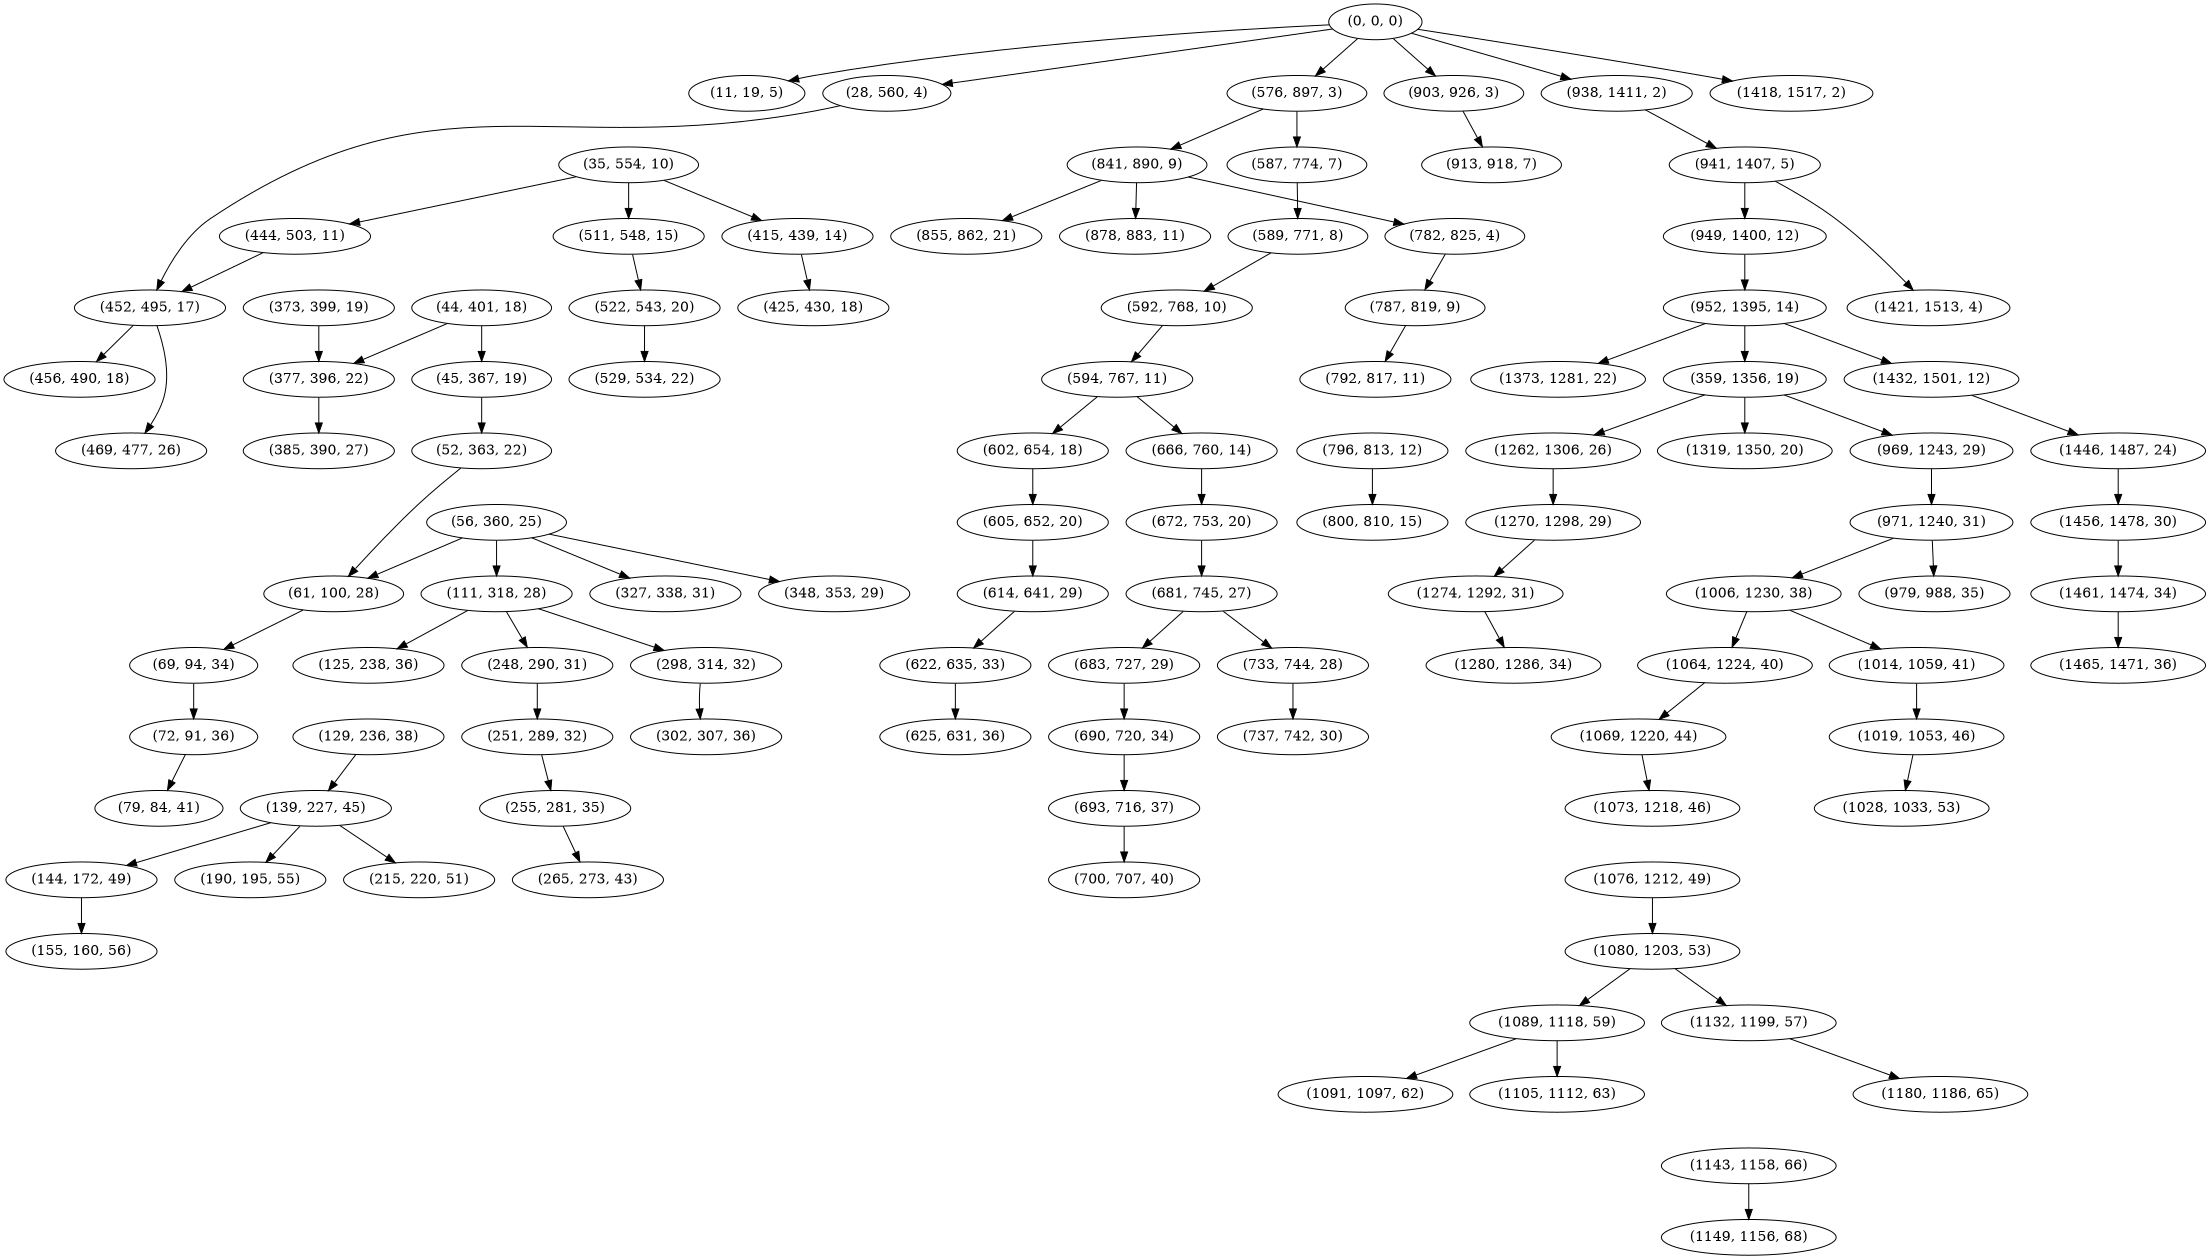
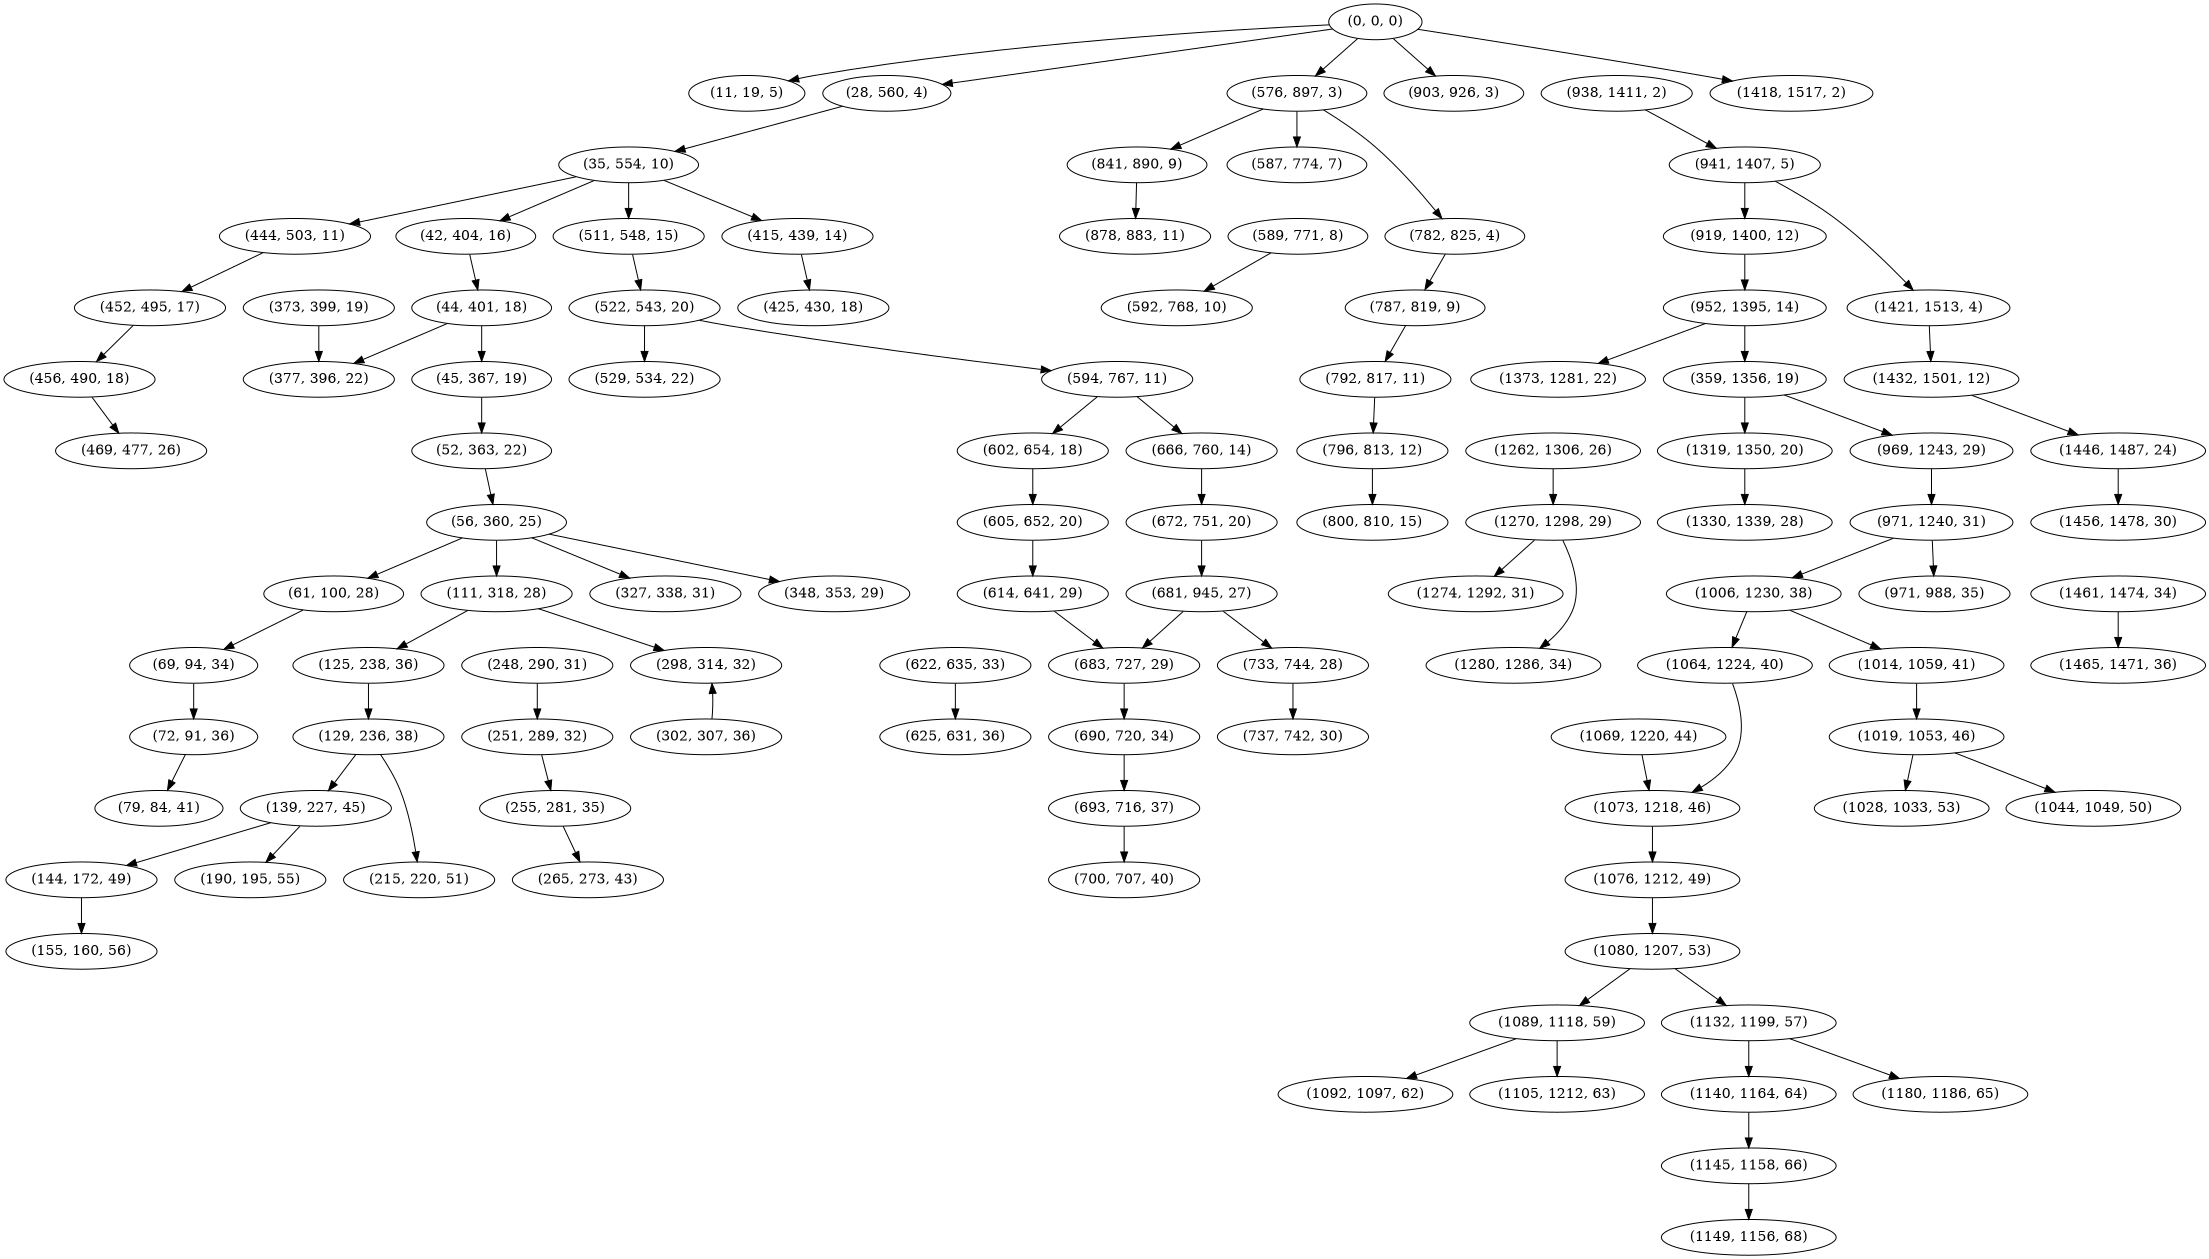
edge "(0, 0, 0)" -> "(938, 1411, 2)": removed
edge "(28, 560, 4)" -> "(452, 495, 17)": now "(28, 560, 4)" -> "(35, 554, 10)"
node "(913, 918, 7)": removed
edge "(587, 774, 7)" -> "(589, 771, 8)": removed
edge "(841, 890, 9)" -> "(782, 825, 4)": now "(576, 897, 3)" -> "(782, 825, 4)"
node "(42, 404, 16)": added
node "(855, 862, 21)": removed
node "(949, 1400, 12)": label "(949, 1400, 12)" -> "(919, 1400, 12)"
edge "(592, 768, 10)" -> "(594, 767, 11)": now "(522, 543, 20)" -> "(594, 767, 11)"
edge "(952, 1395, 14)" -> "(1432, 1501, 12)": now "(1421, 1513, 4)" -> "(1432, 1501, 12)"
edge "(452, 495, 17)" -> "(469, 477, 26)": now "(456, 490, 18)" -> "(469, 477, 26)"
edge "(792, 817, 11)" -> "(796, 813, 12)": added
edge "(359, 1356, 19)" -> "(1262, 1306, 26)": removed
node "(385, 390, 27)": removed
edge "(52, 363, 22)" -> "(61, 100, 28)": now "(52, 363, 22)" -> "(56, 360, 25)"
node "(672, 753, 20)": label "(672, 753, 20)" -> "(672, 751, 20)"
node "(1330, 1339, 28)": added
edge "(1456, 1478, 30)" -> "(1461, 1474, 34)": removed
node "(681, 745, 27)": label "(681, 745, 27)" -> "(681, 945, 27)"
node "(979, 988, 35)": label "(979, 988, 35)" -> "(971, 988, 35)"
edge "(111, 318, 28)" -> "(248, 290, 31)": removed
edge "(1274, 1292, 31)" -> "(1280, 1286, 34)": now "(1270, 1298, 29)" -> "(1280, 1286, 34)"
edge "(614, 641, 29)" -> "(622, 635, 33)": now "(614, 641, 29)" -> "(683, 727, 29)"
edge "(125, 238, 36)" -> "(129, 236, 38)": added
edge "(298, 314, 32)" -> "(302, 307, 36)": reversed
edge "(1064, 1224, 40)" -> "(1069, 1220, 44)": now "(1064, 1224, 40)" -> "(1073, 1218, 46)"
node "(1044, 1049, 50)": added
edge "(1073, 1218, 46)" -> "(1076, 1212, 49)": added
edge "(139, 227, 45)" -> "(215, 220, 51)": now "(129, 236, 38)" -> "(215, 220, 51)"
node "(1080, 1203, 53)": label "(1080, 1203, 53)" -> "(1080, 1207, 53)"
node "(1091, 1097, 62)": label "(1091, 1097, 62)" -> "(1092, 1097, 62)"
node "(1105, 1112, 63)": label "(1105, 1112, 63)" -> "(1105, 1212, 63)"
node "(1140, 1164, 64)": added
node "(1143, 1158, 66)": label "(1143, 1158, 66)" -> "(1145, 1158, 66)"
